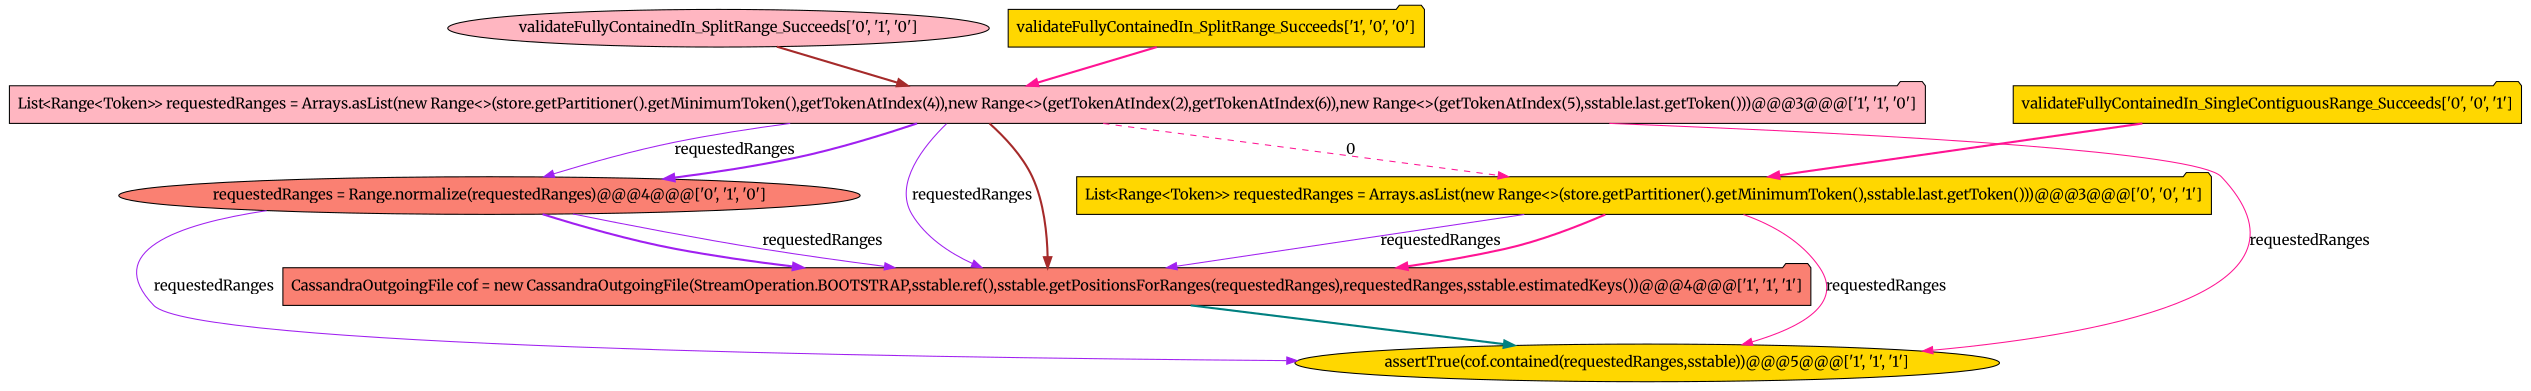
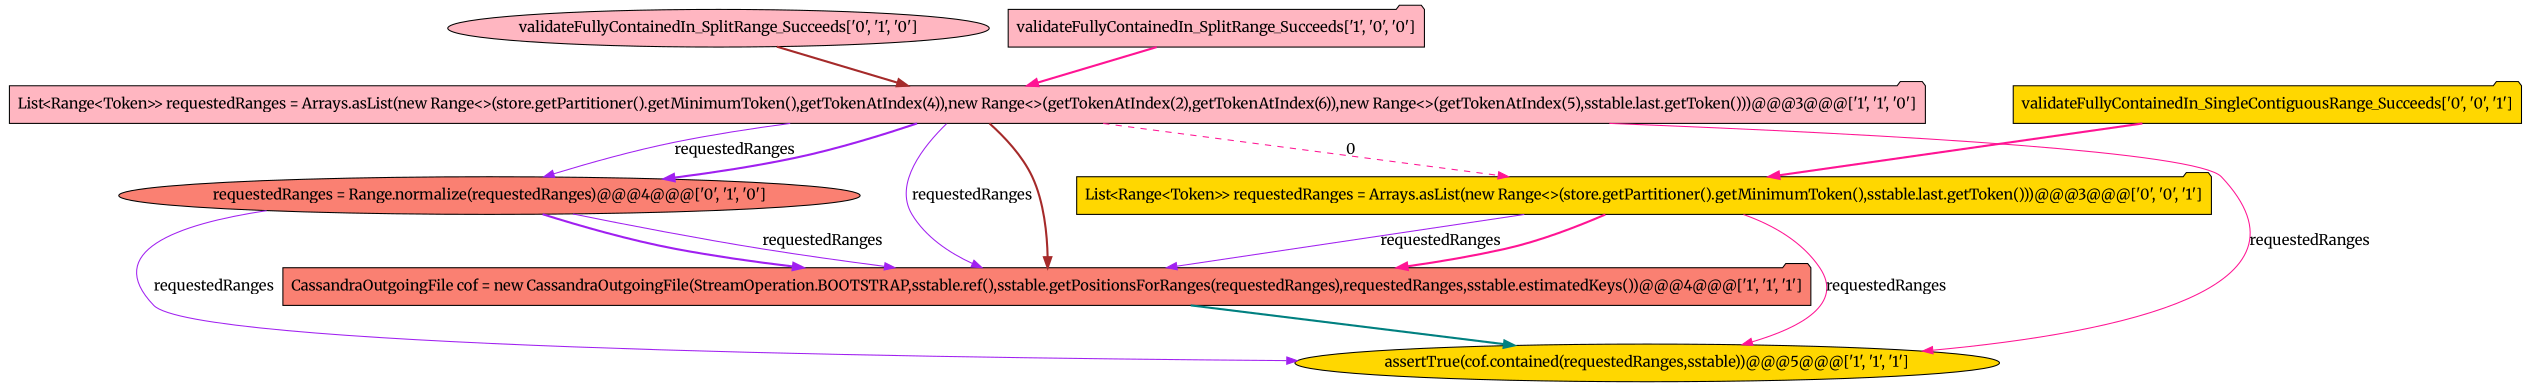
node "validateFullyContainedIn_SplitRange_Succeeds['1', '0', '0']": fillcolor gold -> lightpink
